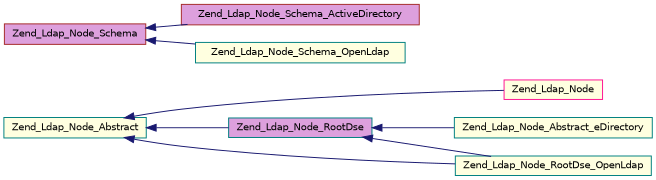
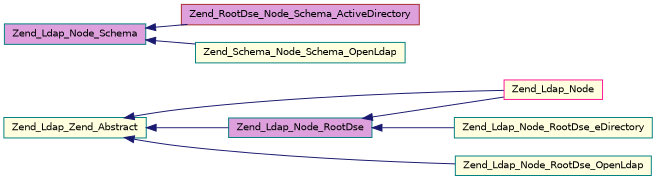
node "Zend_Ldap_Node_Schema_ActiveDirectory": label "Zend_Ldap_Node_Schema_ActiveDirectory" -> "Zend_RootDse_Node_Schema_ActiveDirectory"
node "Zend_Ldap_Node_Schema": color brown -> teal
node "Zend_Ldap_Node_Schema_OpenLdap": label "Zend_Ldap_Node_Schema_OpenLdap" -> "Zend_Schema_Node_Schema_OpenLdap"
node "Zend_Ldap_Node_Abstract": label "Zend_Ldap_Node_Abstract" -> "Zend_Ldap_Zend_Abstract"
node "Zend_Ldap_Node_Abstract_eDirectory": label "Zend_Ldap_Node_Abstract_eDirectory" -> "Zend_Ldap_Node_RootDse_eDirectory"
edge "Zend_Ldap_Node_RootDse_OpenLdap" -> "Zend_Ldap_Node_RootDse": now "Zend_Ldap_Node" -> "Zend_Ldap_Node_RootDse"
